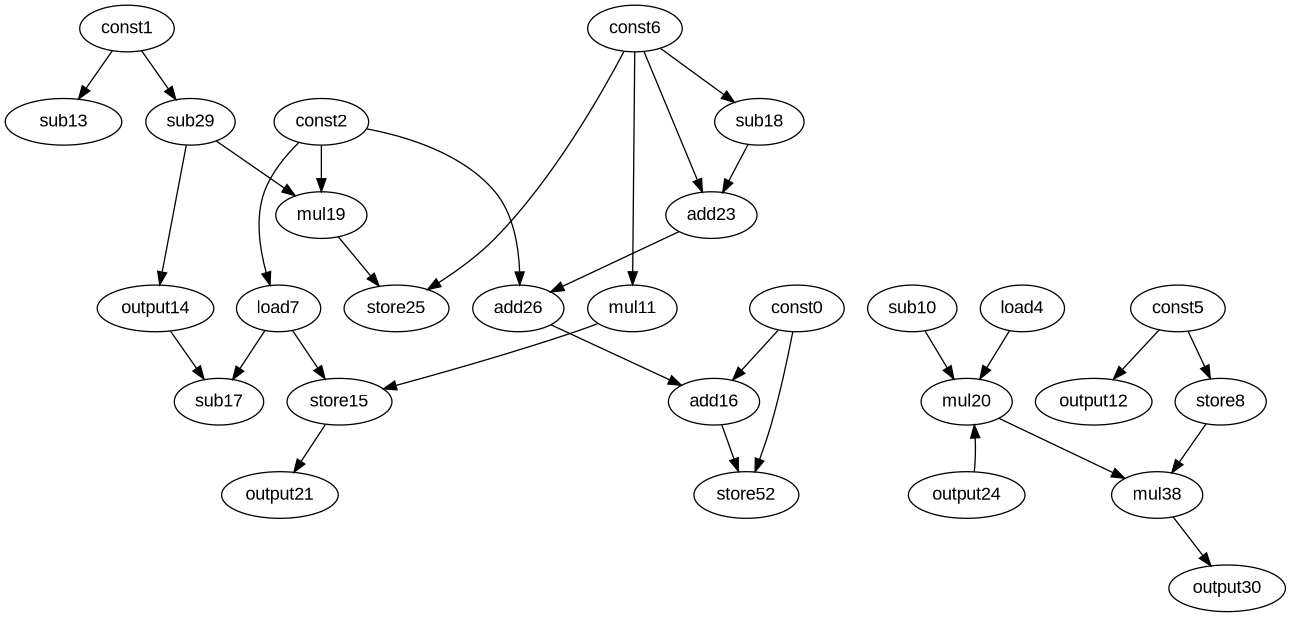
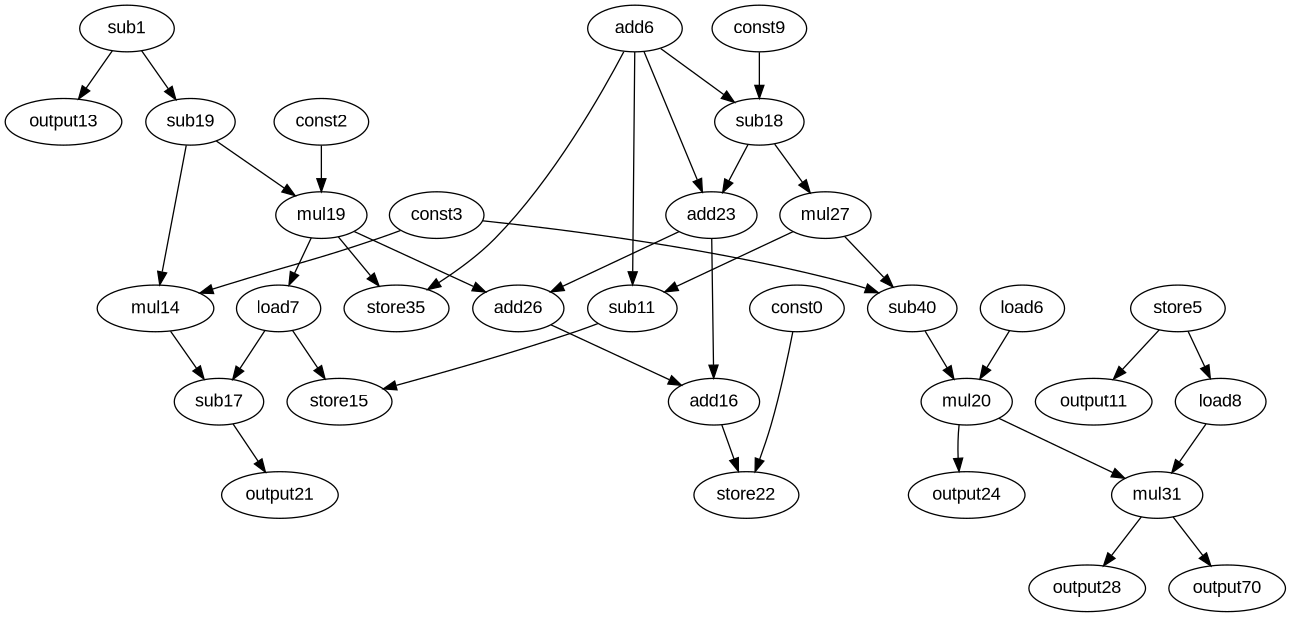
node "const1": label "const1" -> "sub1"
node "const6": label "const6" -> "add6"
node "const9": added
node "sub13": label "sub13" -> "output13"
node "sub29": label "sub29" -> "sub19"
edge "const2" -> "add26": now "mul19" -> "add26"
edge "const2" -> "load7": now "mul19" -> "load7"
node "const3": added
node "mul27": added
node "output14": label "output14" -> "mul14"
node "store25": label "store25" -> "store35"
node "mul11": label "mul11" -> "sub11"
node "sub10": label "sub10" -> "sub40"
node "load4": label "load4" -> "load6"
node "const5": label "const5" -> "store5"
edge "const0" -> "add16": now "add23" -> "add16"
node "output12": label "output12" -> "output11"
node "store8": label "store8" -> "load8"
edge "store15" -> "output21": now "sub17" -> "output21"
edge "output24" -> "mul20": reversed
node "store52": label "store52" -> "store22"
node "mul38": label "mul38" -> "mul31"
node "output28": added
node "output30": label "output30" -> "output70"
